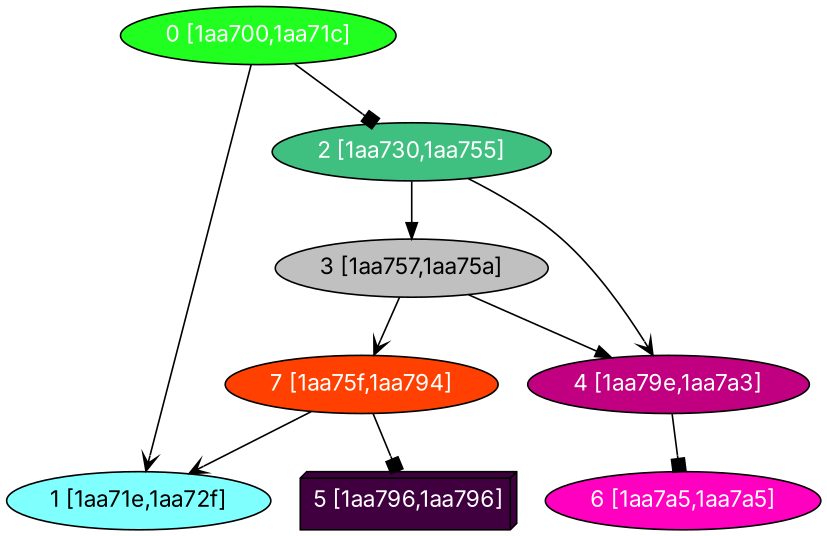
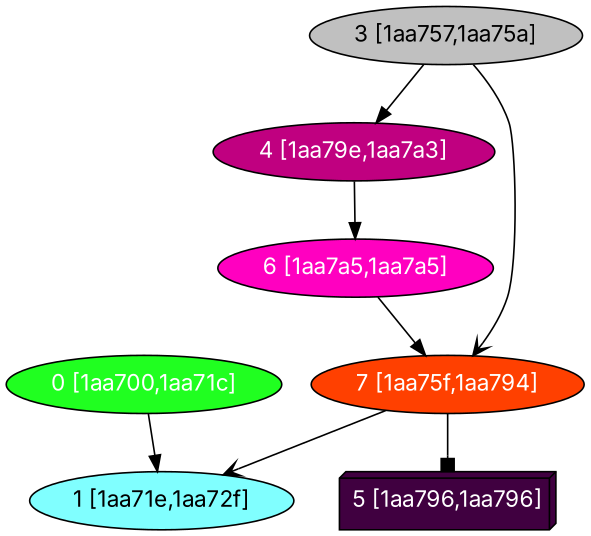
node "2 [1aa730,1aa755]": removed
edge "0 [1aa700,1aa71c]" -> "1 [1aa71e,1aa72f]": arrowhead vee -> normal
edge "6 [1aa7a5,1aa7a5]" -> "7 [1aa75f,1aa794]": added
edge "4 [1aa79e,1aa7a3]" -> "6 [1aa7a5,1aa7a5]": arrowhead box -> normal
